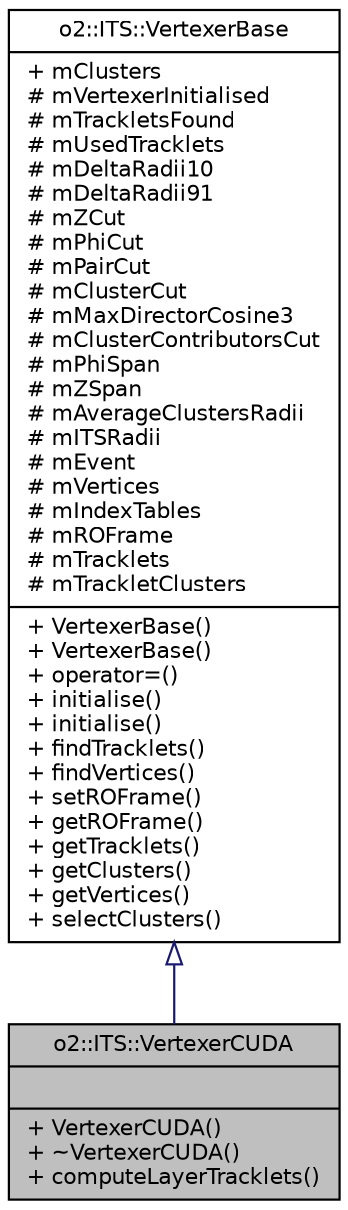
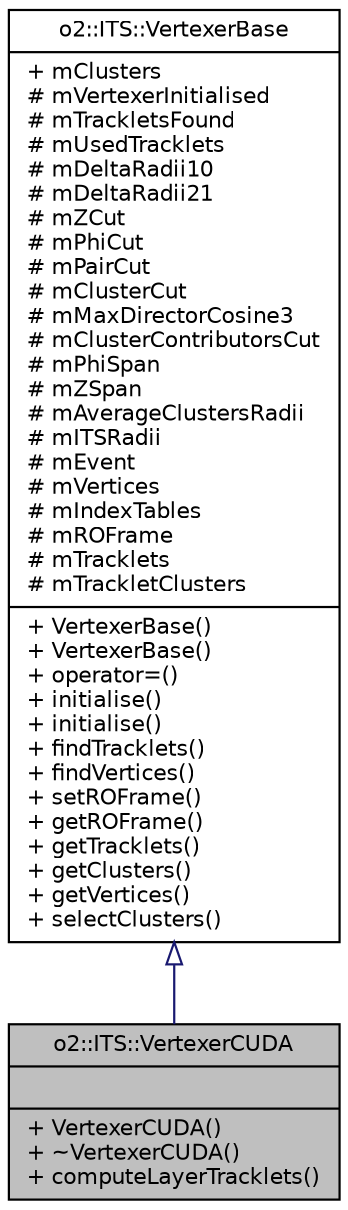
node "o2::ITS::VertexerBase": text "# mDeltaRadii91" -> "# mDeltaRadii21"
